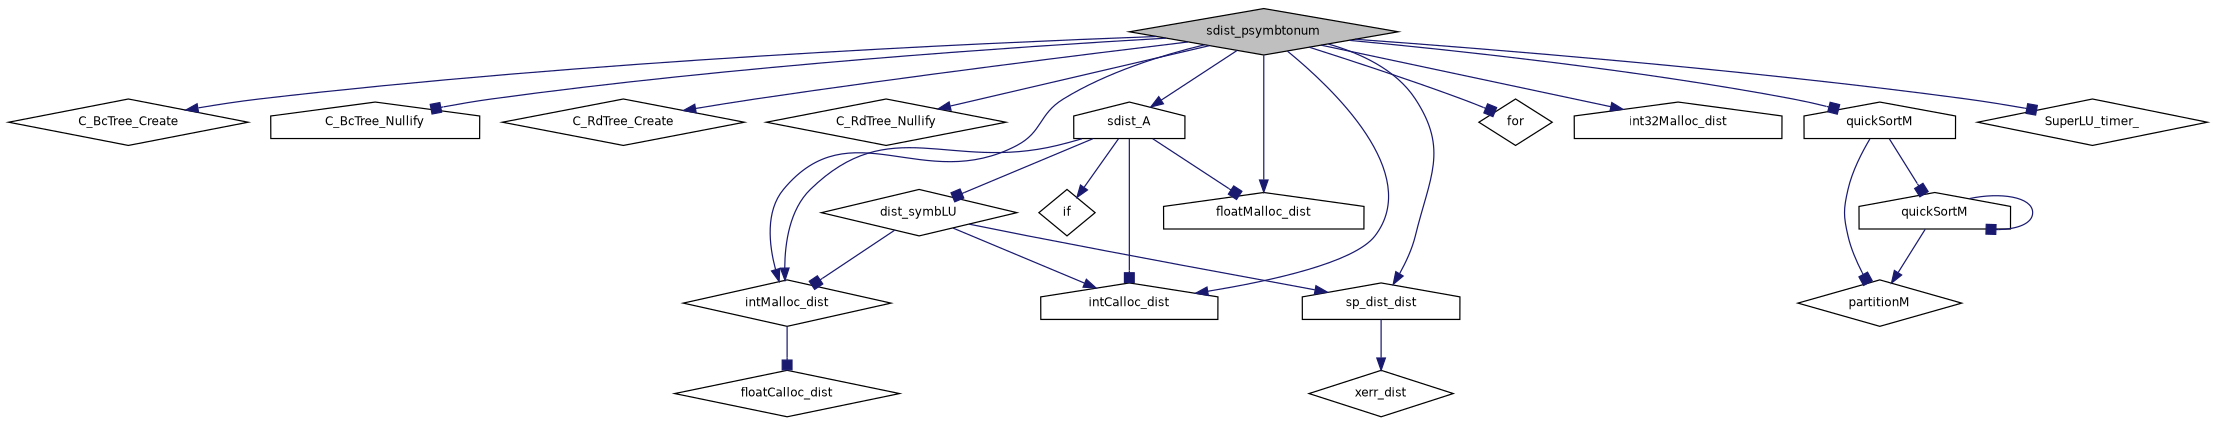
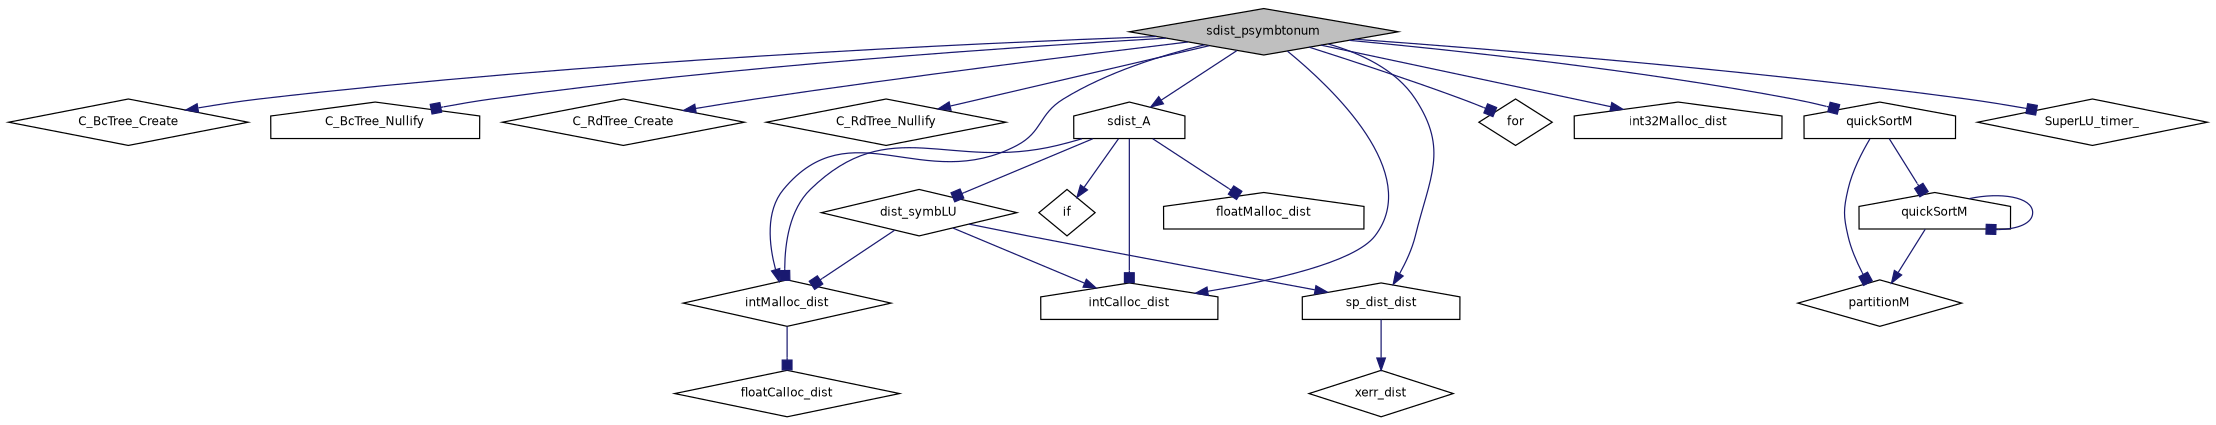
edge "sdist_psymbtonum" -> "floatMalloc_dist": removed
edge "sdist_A" -> "intMalloc_dist": arrowhead normal -> box
